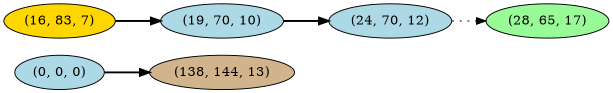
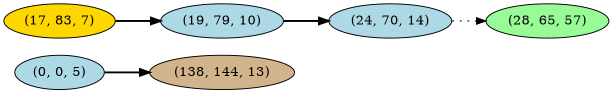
node "(16, 83, 7)": label "(16, 83, 7)" -> "(17, 83, 7)"
node "(19, 70, 10)": label "(19, 70, 10)" -> "(19, 79, 10)"
node "(24, 70, 12)": label "(24, 70, 12)" -> "(24, 70, 14)"
node "(28, 65, 17)": label "(28, 65, 17)" -> "(28, 65, 57)"
node "(0, 0, 0)": label "(0, 0, 0)" -> "(0, 0, 5)"
